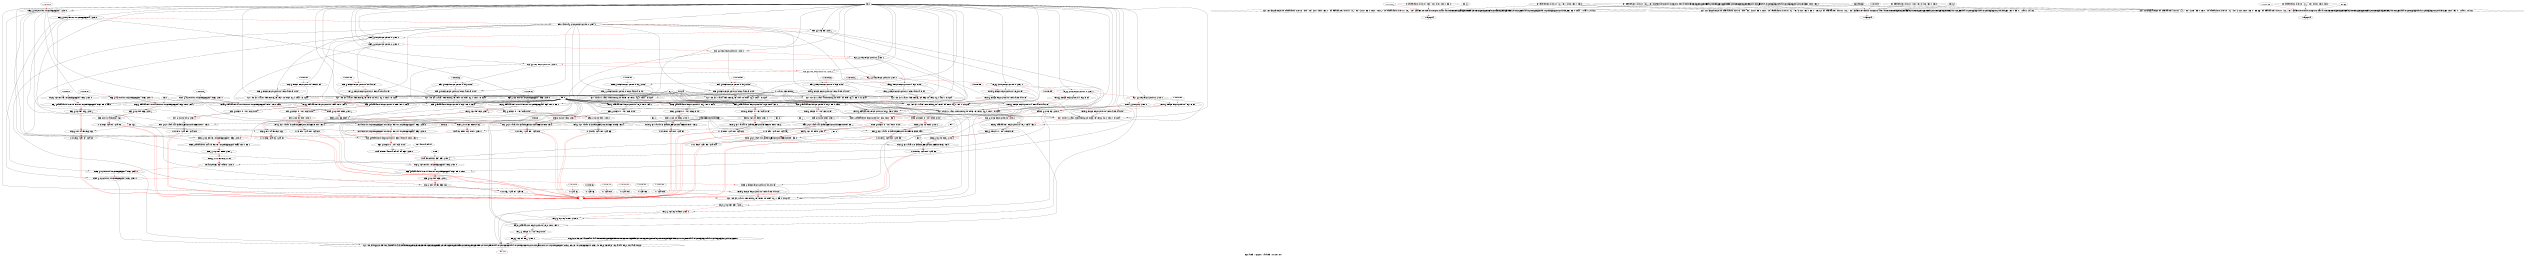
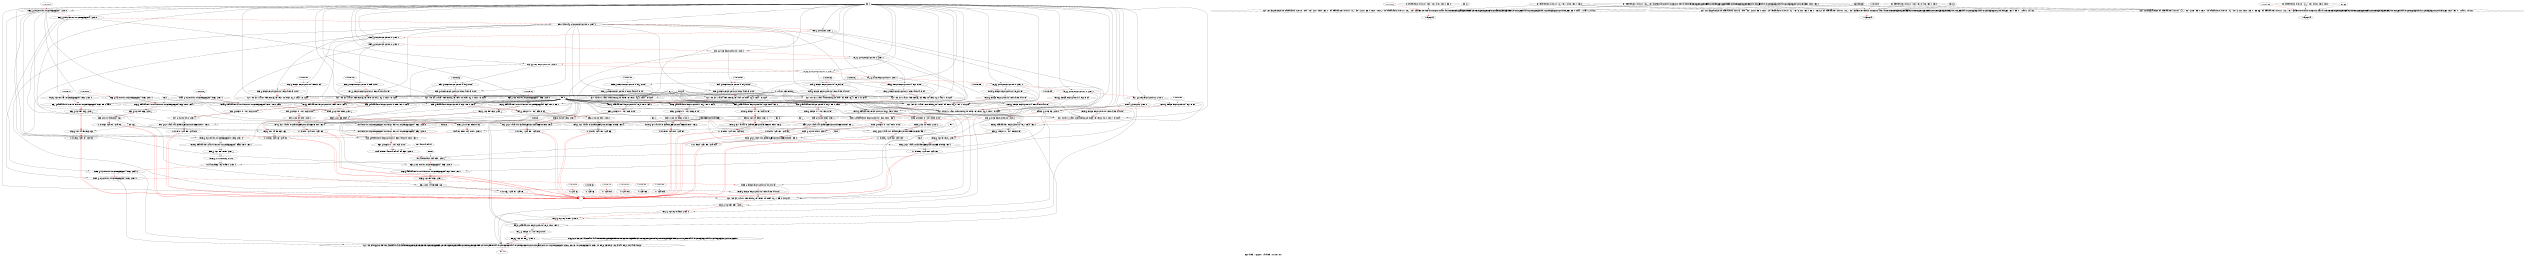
node "%t73 = bitcast %class.ap_uint.2* %t79 to i8*": label "%t73 = bitcast %class.ap_uint.2* %t79 to i8*" -> "%t73 = bitcast %class.ap_uint.2* %t39 to i8*"
